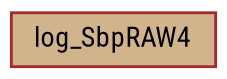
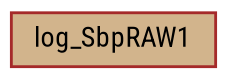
node "log_SbpRAW4": label "log_SbpRAW4" -> "log_SbpRAW1"
